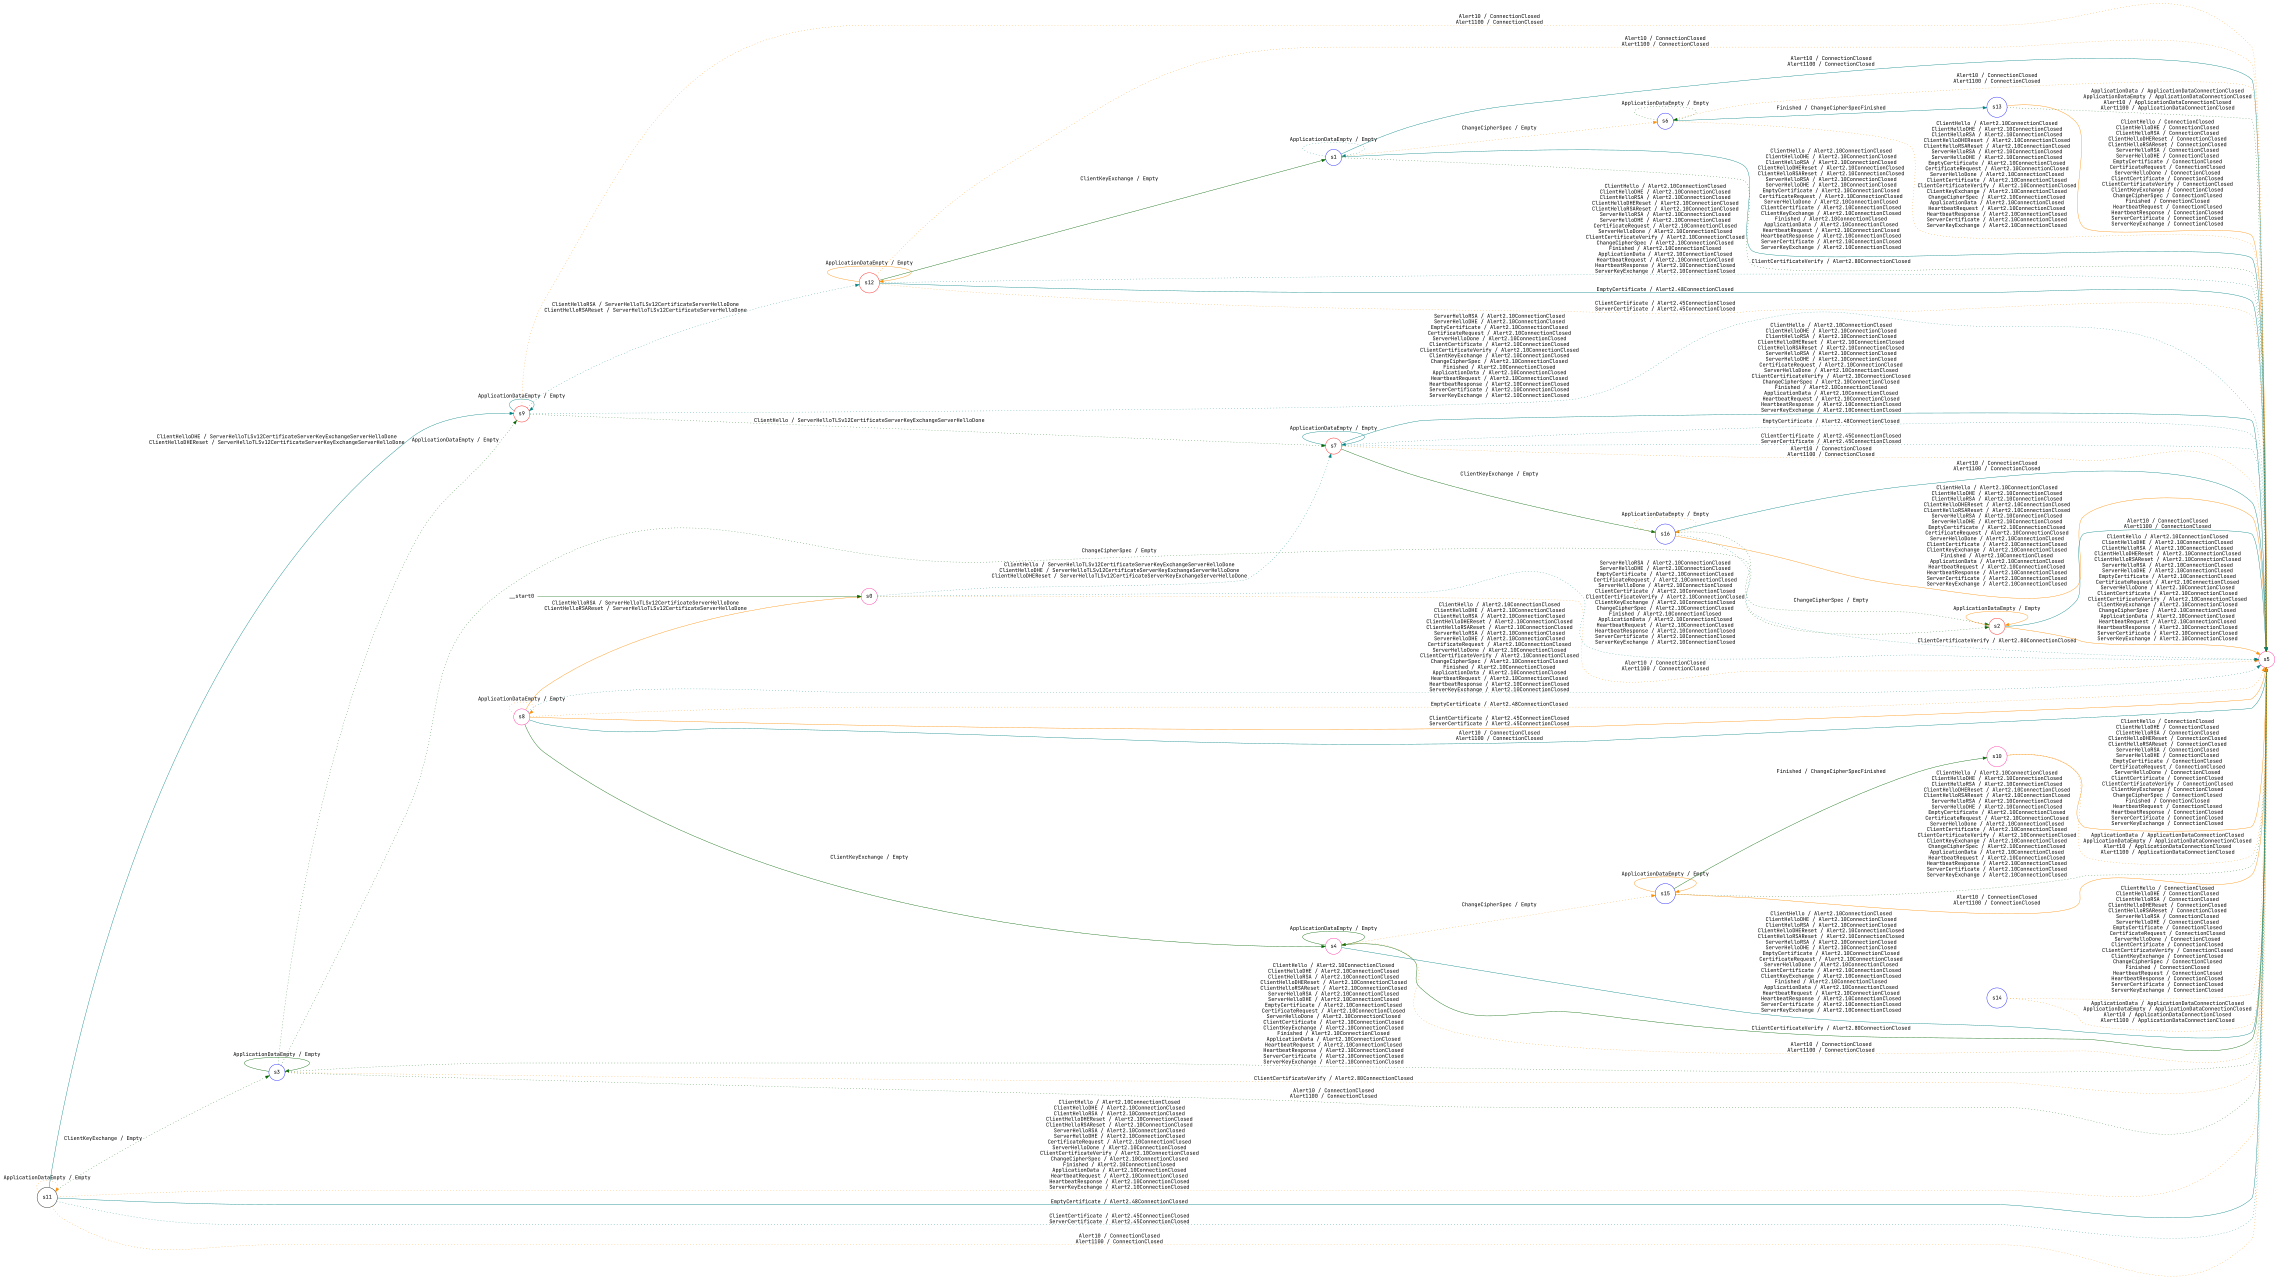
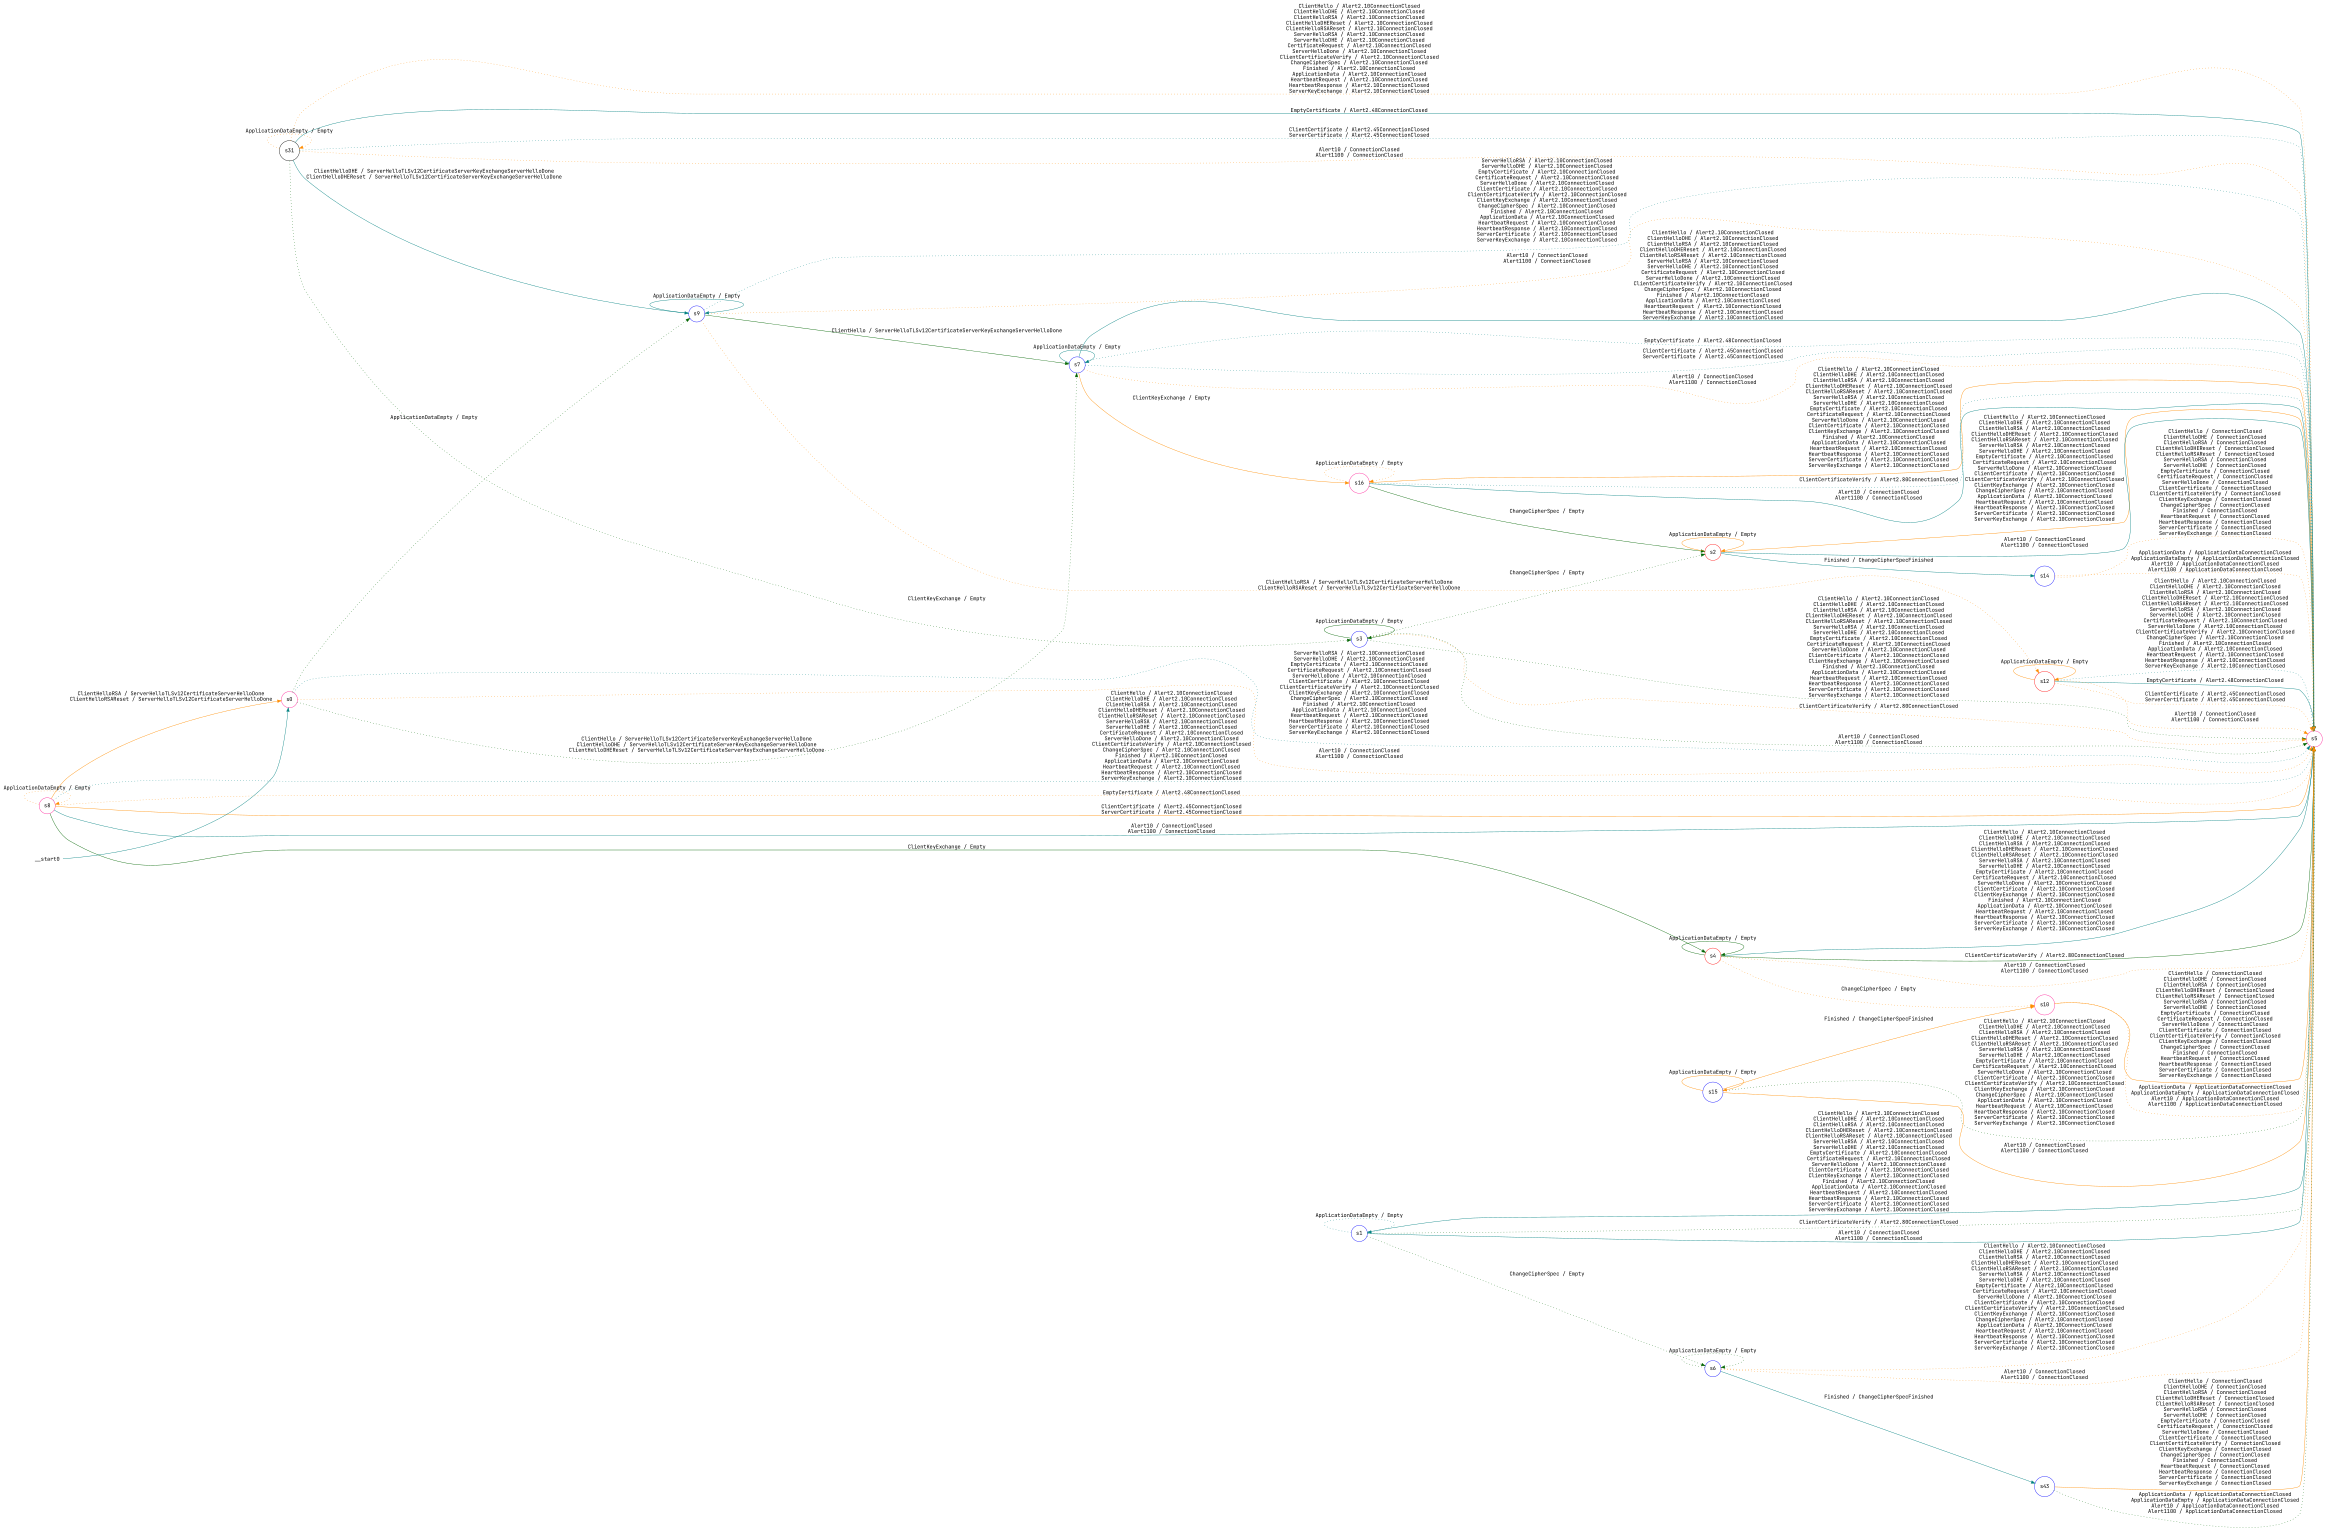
node "s13": label "s13" -> "s43"
edge "s1" -> "s6": color darkorange -> darkgreen
edge "s12" -> "s1": removed, label "ClientKeyExchange / Empty"
edge "s9" -> "s12": color teal -> darkorange
node "s9": color red -> blue
edge "s9" -> "s7": style dotted -> solid
node "s7": color red -> blue
edge "s7" -> "s16": color darkgreen -> darkorange
node "s16": color blue -> deeppink
edge "s2" -> "s14": added, label "Finished / ChangeCipherSpecFinished"
edge "s0" -> "s7": color teal -> darkgreen
edge "__start0" -> "s0": color darkgreen -> teal
edge "s16" -> "s2": style dotted -> solid
edge "s3" -> "s9": now "s0" -> "s9"
edge "s15" -> "s10": color darkgreen -> darkorange
edge "s4" -> "s15": now "s4" -> "s10"
node "s4": color deeppink -> red
node "s11": label "s11" -> "s31"
